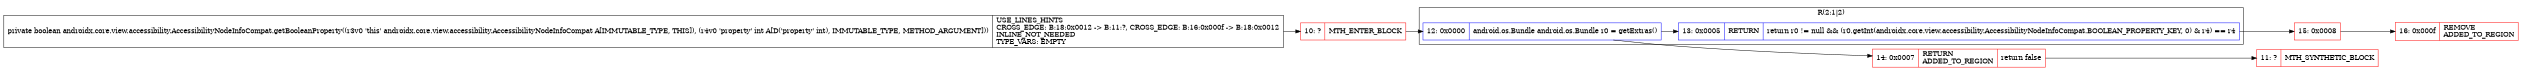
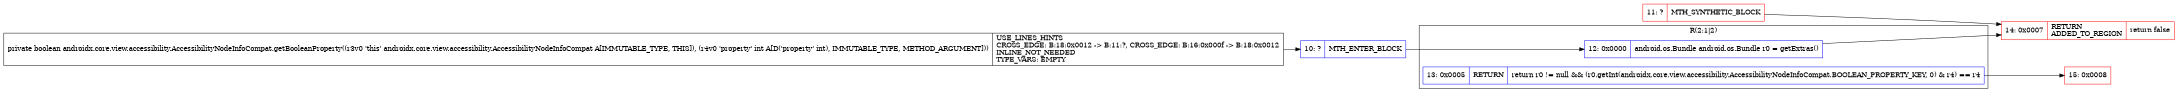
node "10: ?": color red -> blue
edge "12: 0x0000" -> "13: 0x0005": removed
node "16: 0x000f": removed
edge "14: 0x0007" -> "11: ?": reversed
